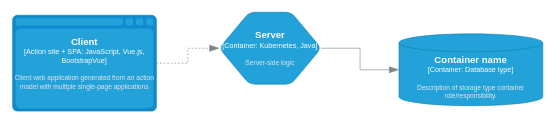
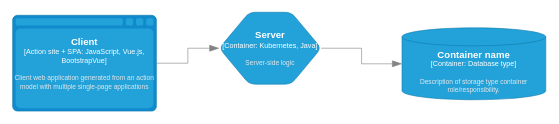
edge "Client [Action site + SPA: JavaScript, Vue.js, BootstrapVue] Client web application generated from an action model with multiple single-page applications" -> "Server [Container: Kubernetes, Java] Server-side logic": style dashed -> solid
node "Container name [Container: Database type] Description of storage type container role/responsibility.": moved (471, 70) -> (474, 64)
